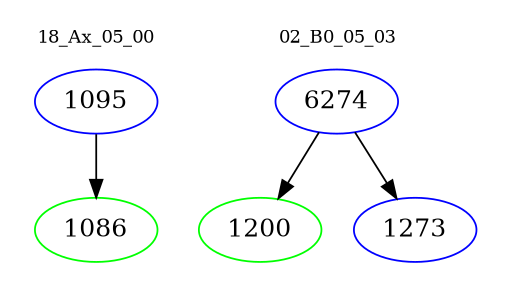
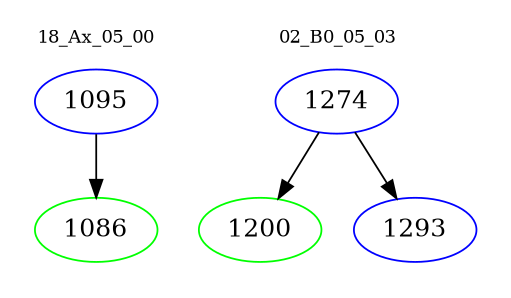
node "6274": label "6274" -> "1274"
node "1273": label "1273" -> "1293"
